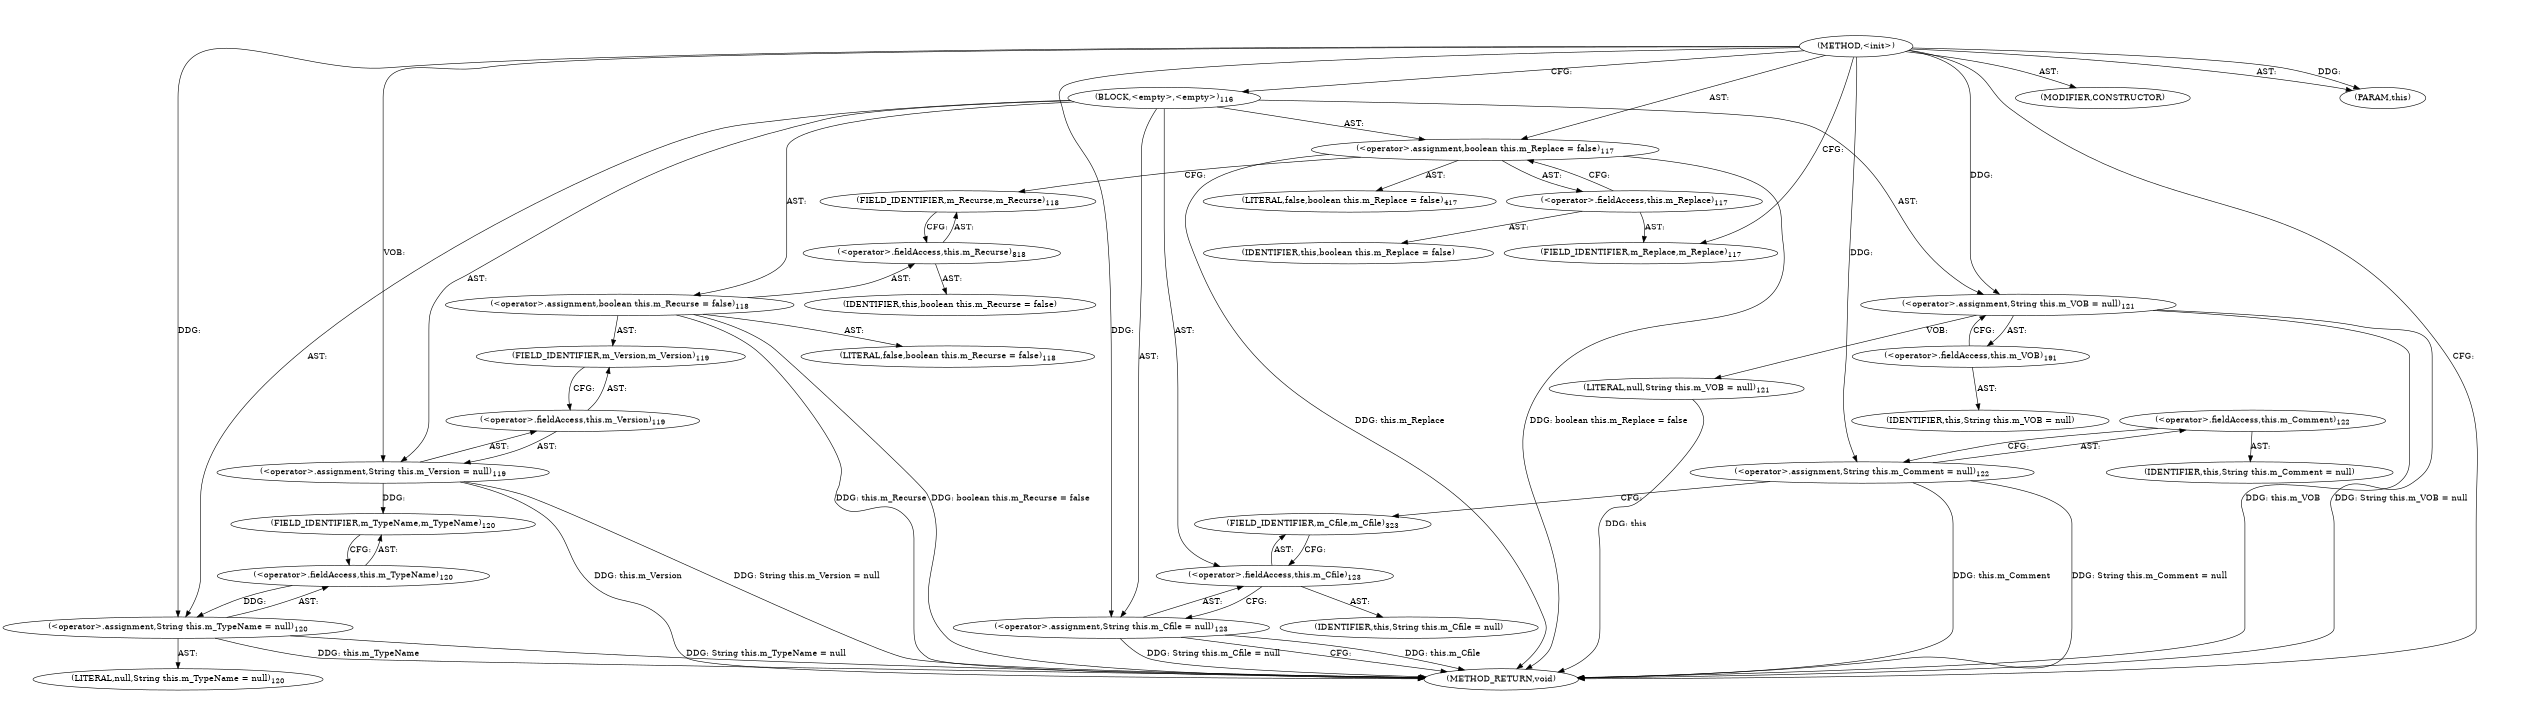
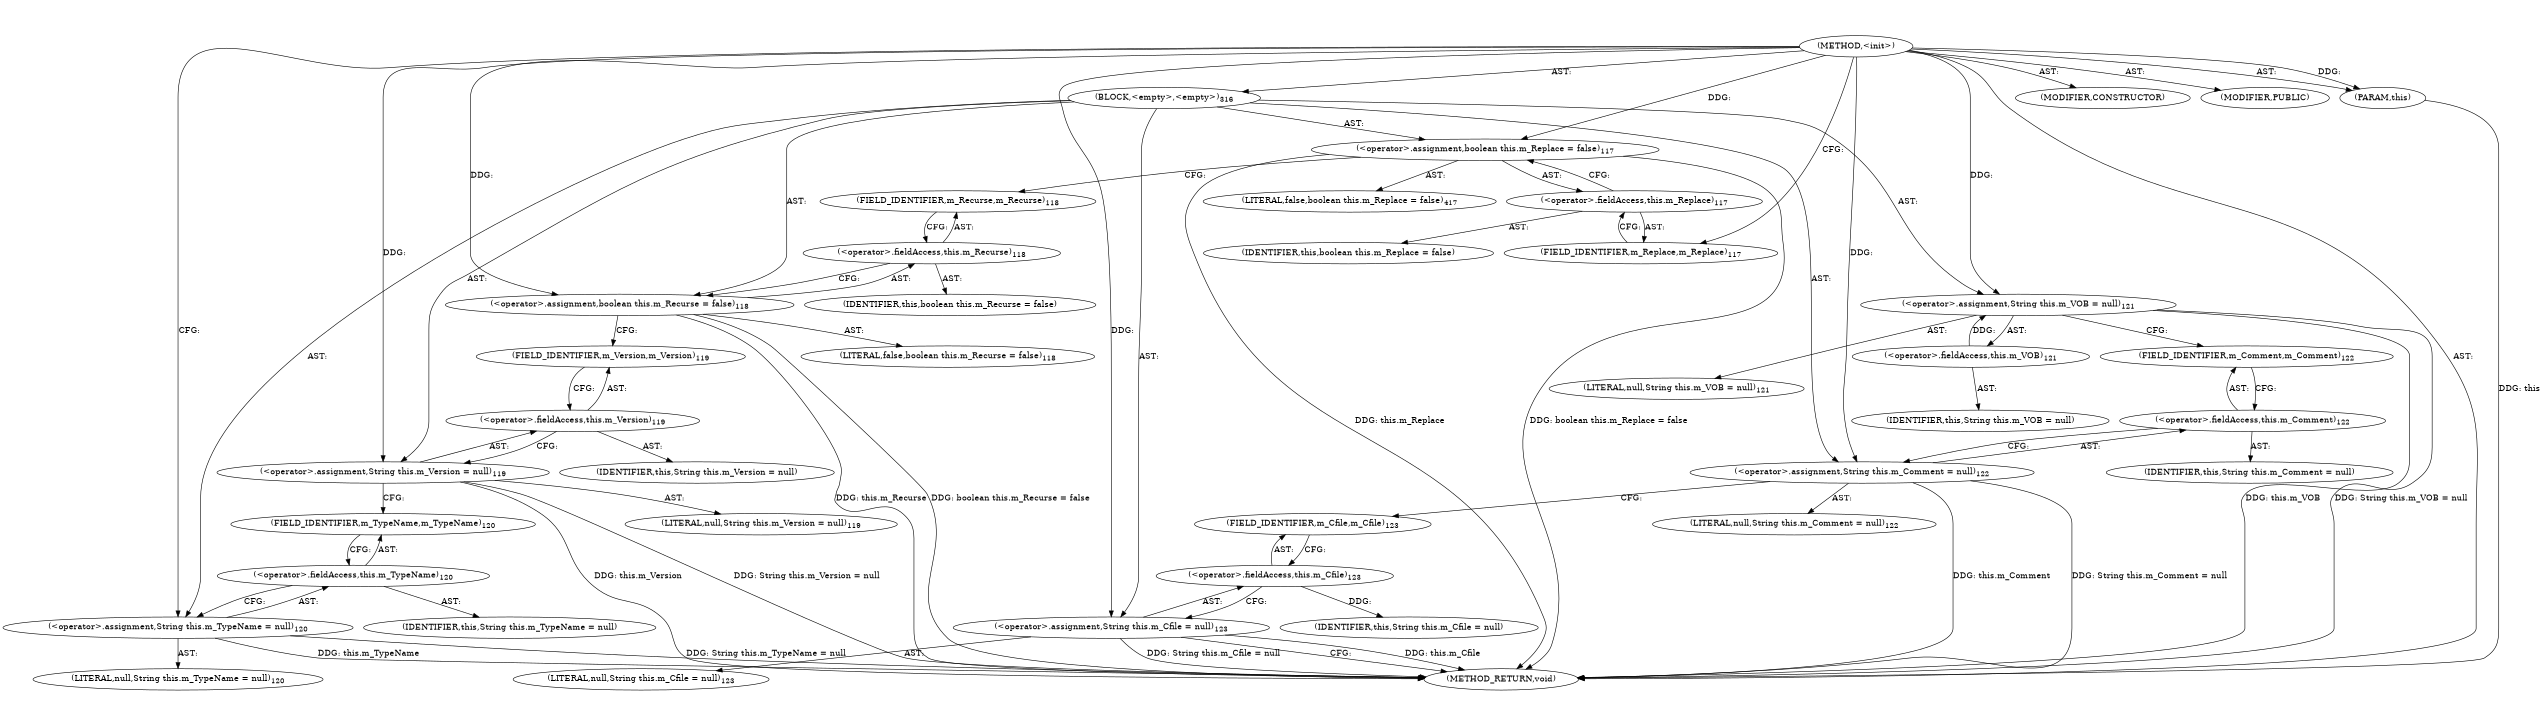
edge "(METHOD,<init>)" -> "(<operator>.assignment,boolean this.m_Recurse = false)": added, label "DDG:"
edge "(METHOD,<init>)" -> "(BLOCK,<empty>,<empty>)": label "CFG: " -> "AST: "
node "(BLOCK,<empty>,<empty>)": text "116" -> "316"
edge "(METHOD,<init>)" -> "(<operator>.assignment,boolean this.m_Replace = false)": label "AST: " -> "DDG: "
node "(MODIFIER,PUBLIC)": added
edge "(FIELD_IDENTIFIER,m_Replace,m_Replace)" -> "(<operator>.fieldAccess,this.m_Replace)": added, label "CFG:"
node "(<operator>.fieldAccess,this.m_Recurse)": text "818" -> "118"
edge "(METHOD,<init>)" -> "(<operator>.assignment,String this.m_Version = null)": label "VOB: " -> "DDG: "
edge "(<operator>.fieldAccess,this.m_Recurse)" -> "(<operator>.assignment,boolean this.m_Recurse = false)": added, label "CFG:"
edge "(METHOD,<init>)" -> "(<operator>.assignment,String this.m_TypeName = null)": label "DDG: " -> "CFG: "
edge "(<operator>.assignment,boolean this.m_Recurse = false)" -> "(FIELD_IDENTIFIER,m_Version,m_Version)": label "AST: " -> "CFG: "
edge "(<operator>.assignment,String this.m_VOB = null)" -> "(LITERAL,null,String this.m_VOB = null)": label "VOB: " -> "AST: "
edge "(<operator>.fieldAccess,this.m_VOB)" -> "(<operator>.assignment,String this.m_VOB = null)": label "CFG: " -> "DDG: "
edge "(BLOCK,<empty>,<empty>)" -> "(<operator>.fieldAccess,this.m_Cfile)": now "(BLOCK,<empty>,<empty>)" -> "(<operator>.assignment,String this.m_Comment = null)"
node "(<operator>.fieldAccess,this.m_VOB)": text "191" -> "121"
node "(FIELD_IDENTIFIER,m_Comment,m_Comment)": added
edge "(METHOD,<init>)" -> "(METHOD_RETURN,void)": label "CFG: " -> "AST: "
edge "(<operator>.fieldAccess,this.m_Version)" -> "(<operator>.assignment,String this.m_Version = null)": label "AST: " -> "CFG: "
node "(IDENTIFIER,this,String this.m_Version = null)": added
edge "(<operator>.assignment,String this.m_Version = null)" -> "(FIELD_IDENTIFIER,m_TypeName,m_TypeName)": label "DDG: " -> "CFG: "
edge "(LITERAL,null,String this.m_VOB = null)" -> "(METHOD_RETURN,void)": now "(PARAM,this)" -> "(METHOD_RETURN,void)"
node "(FIELD_IDENTIFIER,m_Cfile,m_Cfile)": text "323" -> "123"
node "(LITERAL,null,String this.m_Version = null)": added
node "(LITERAL,null,String this.m_Comment = null)": added
edge "(<operator>.fieldAccess,this.m_TypeName)" -> "(<operator>.assignment,String this.m_TypeName = null)": label "DDG: " -> "CFG: "
edge "(<operator>.fieldAccess,this.m_Cfile)" -> "(IDENTIFIER,this,String this.m_Cfile = null)": label "AST: " -> "DDG: "
node "(IDENTIFIER,this,String this.m_TypeName = null)": added
node "(LITERAL,null,String this.m_Cfile = null)": added
